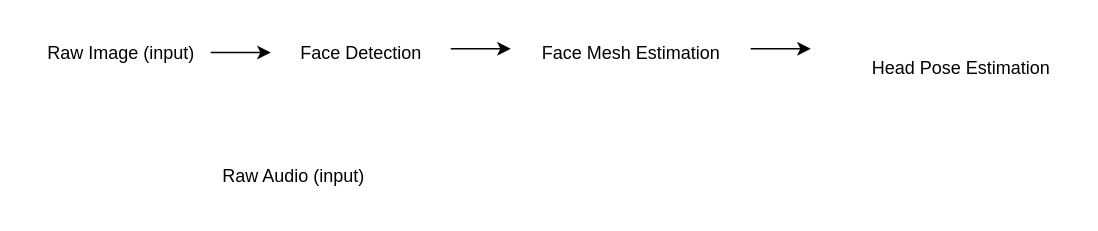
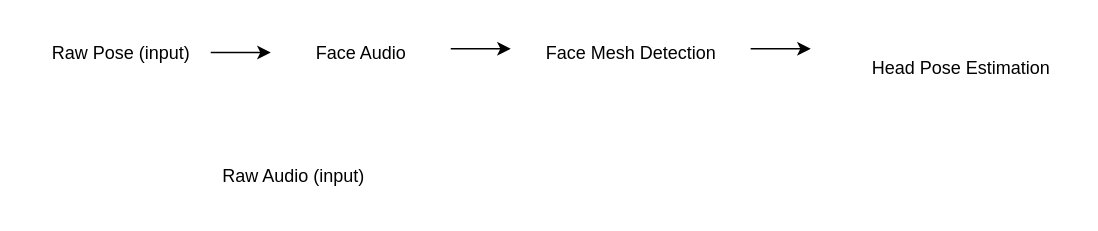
node "Raw Image (input)": label "Raw Image (input)" -> "Raw Pose (input)"
node "Face Detection": label "Face Detection" -> "Face Audio"
node "Face Mesh Estimation": label "Face Mesh Estimation" -> "Face Mesh Detection"
